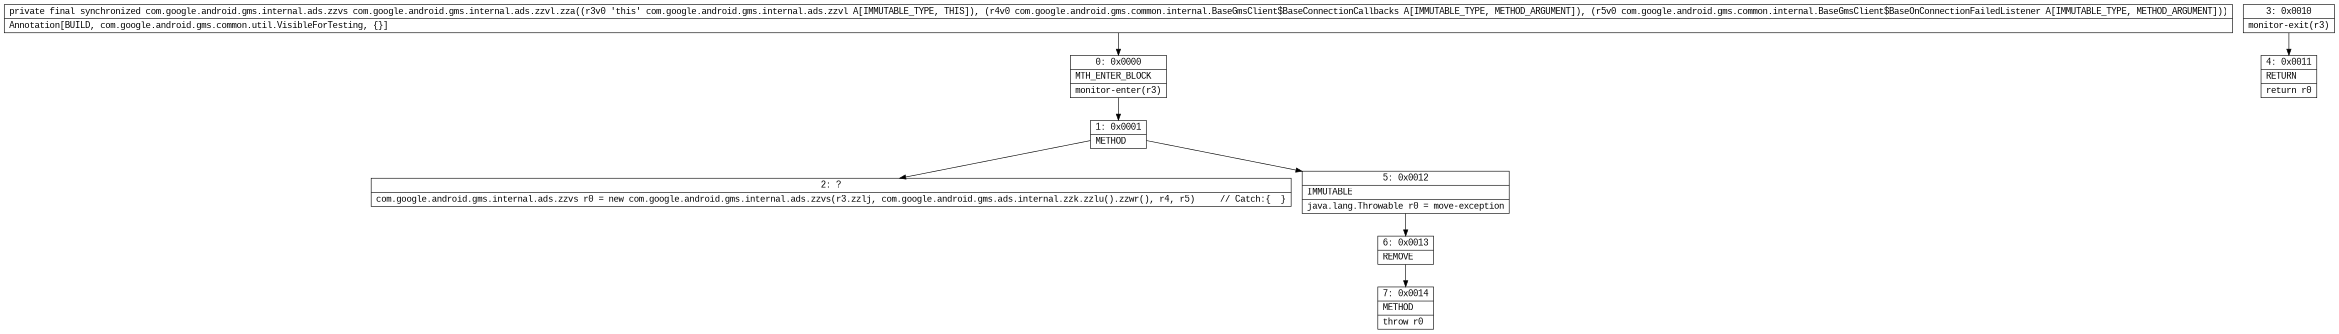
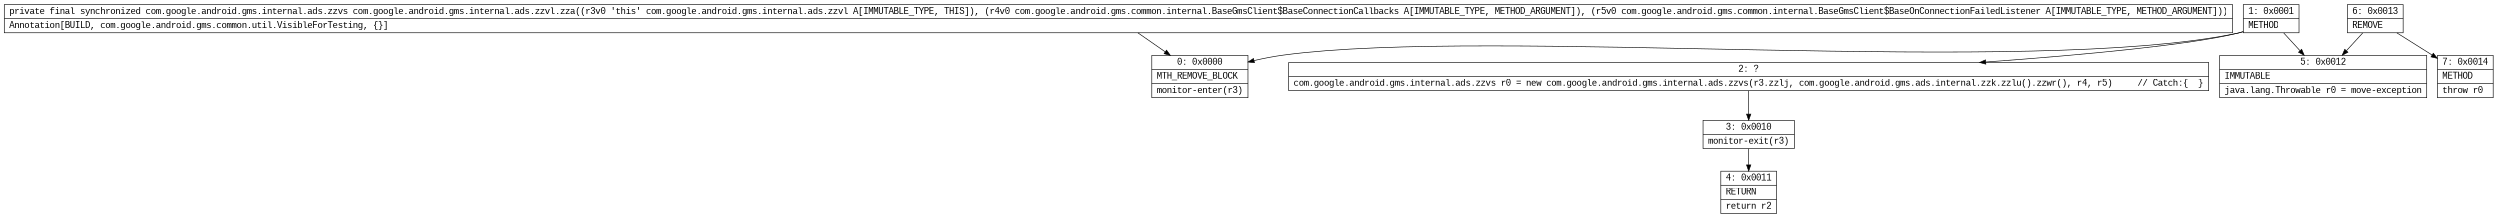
node "0: 0x0000": text "MTH_ENTER_BLOCK" -> "MTH_REMOVE_BLOCK"
node "4: 0x0011": text "return r0" -> "return r2"
edge "2: ?" -> "3: 0x0010": added
edge "0: 0x0000" -> "1: 0x0001": reversed
edge "5: 0x0012" -> "6: 0x0013": reversed
